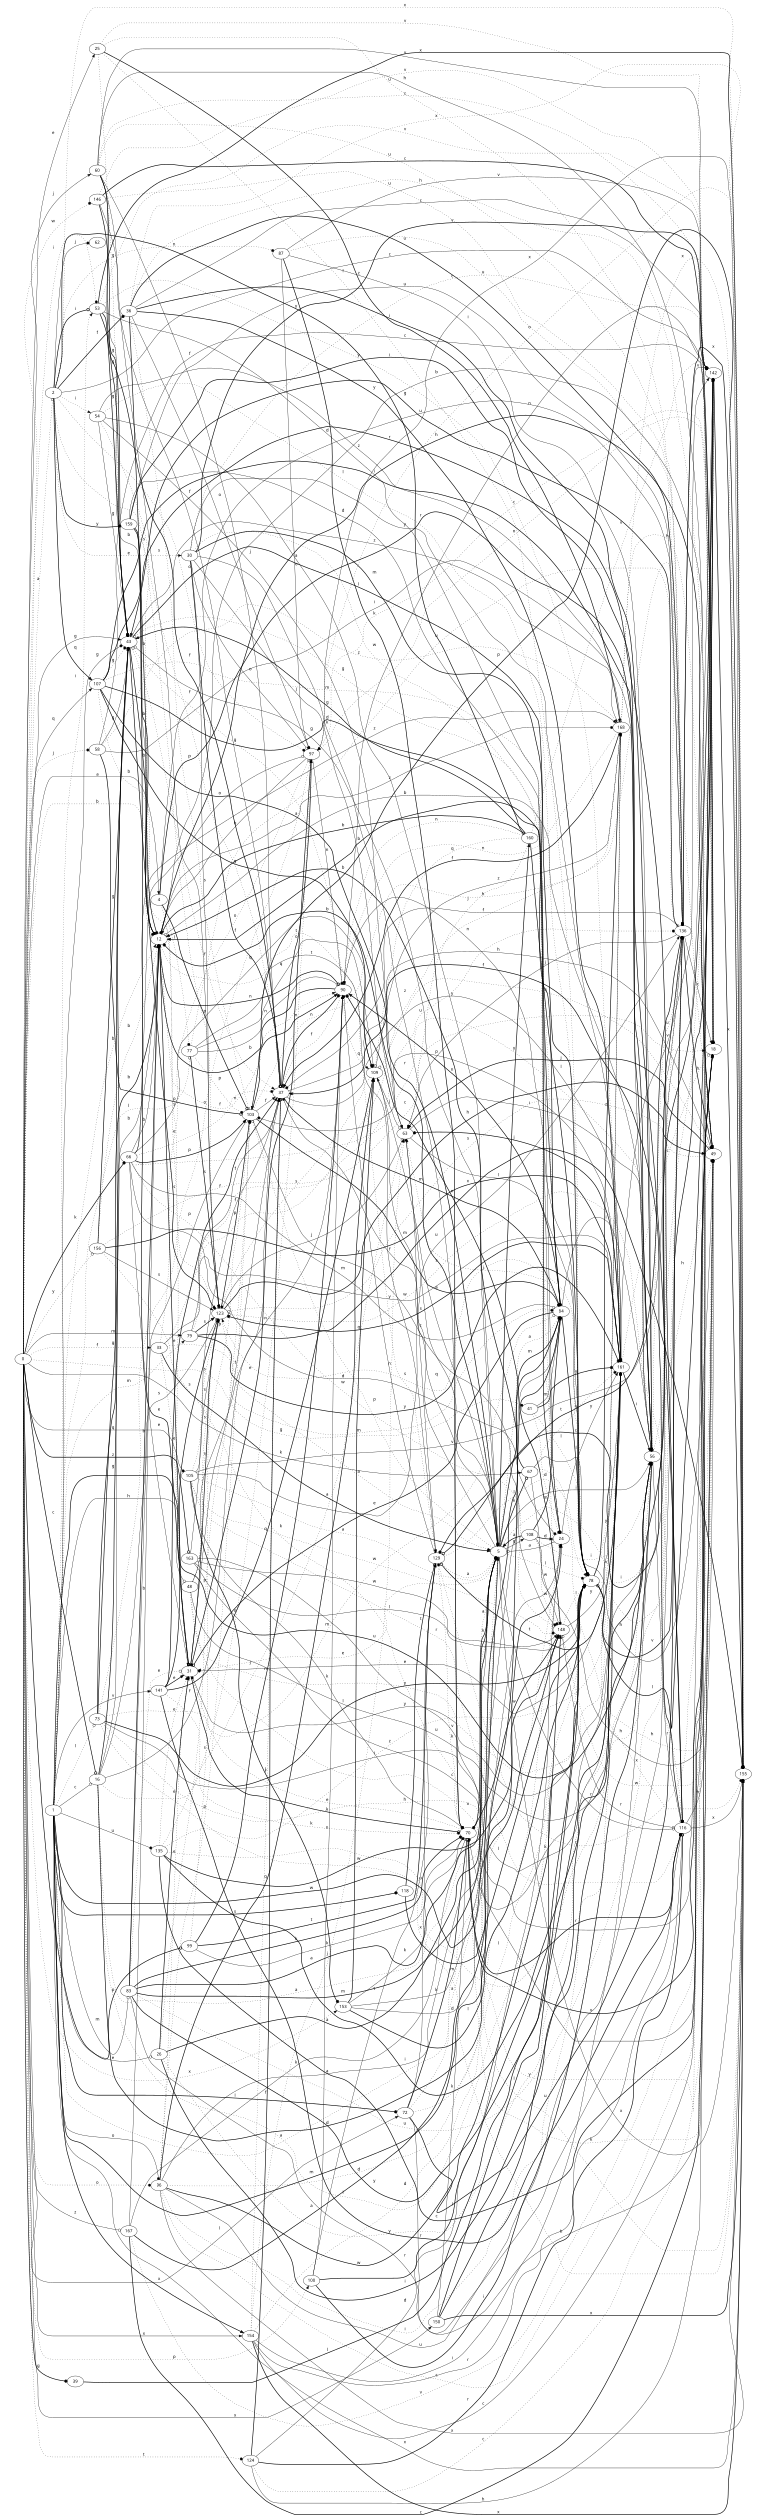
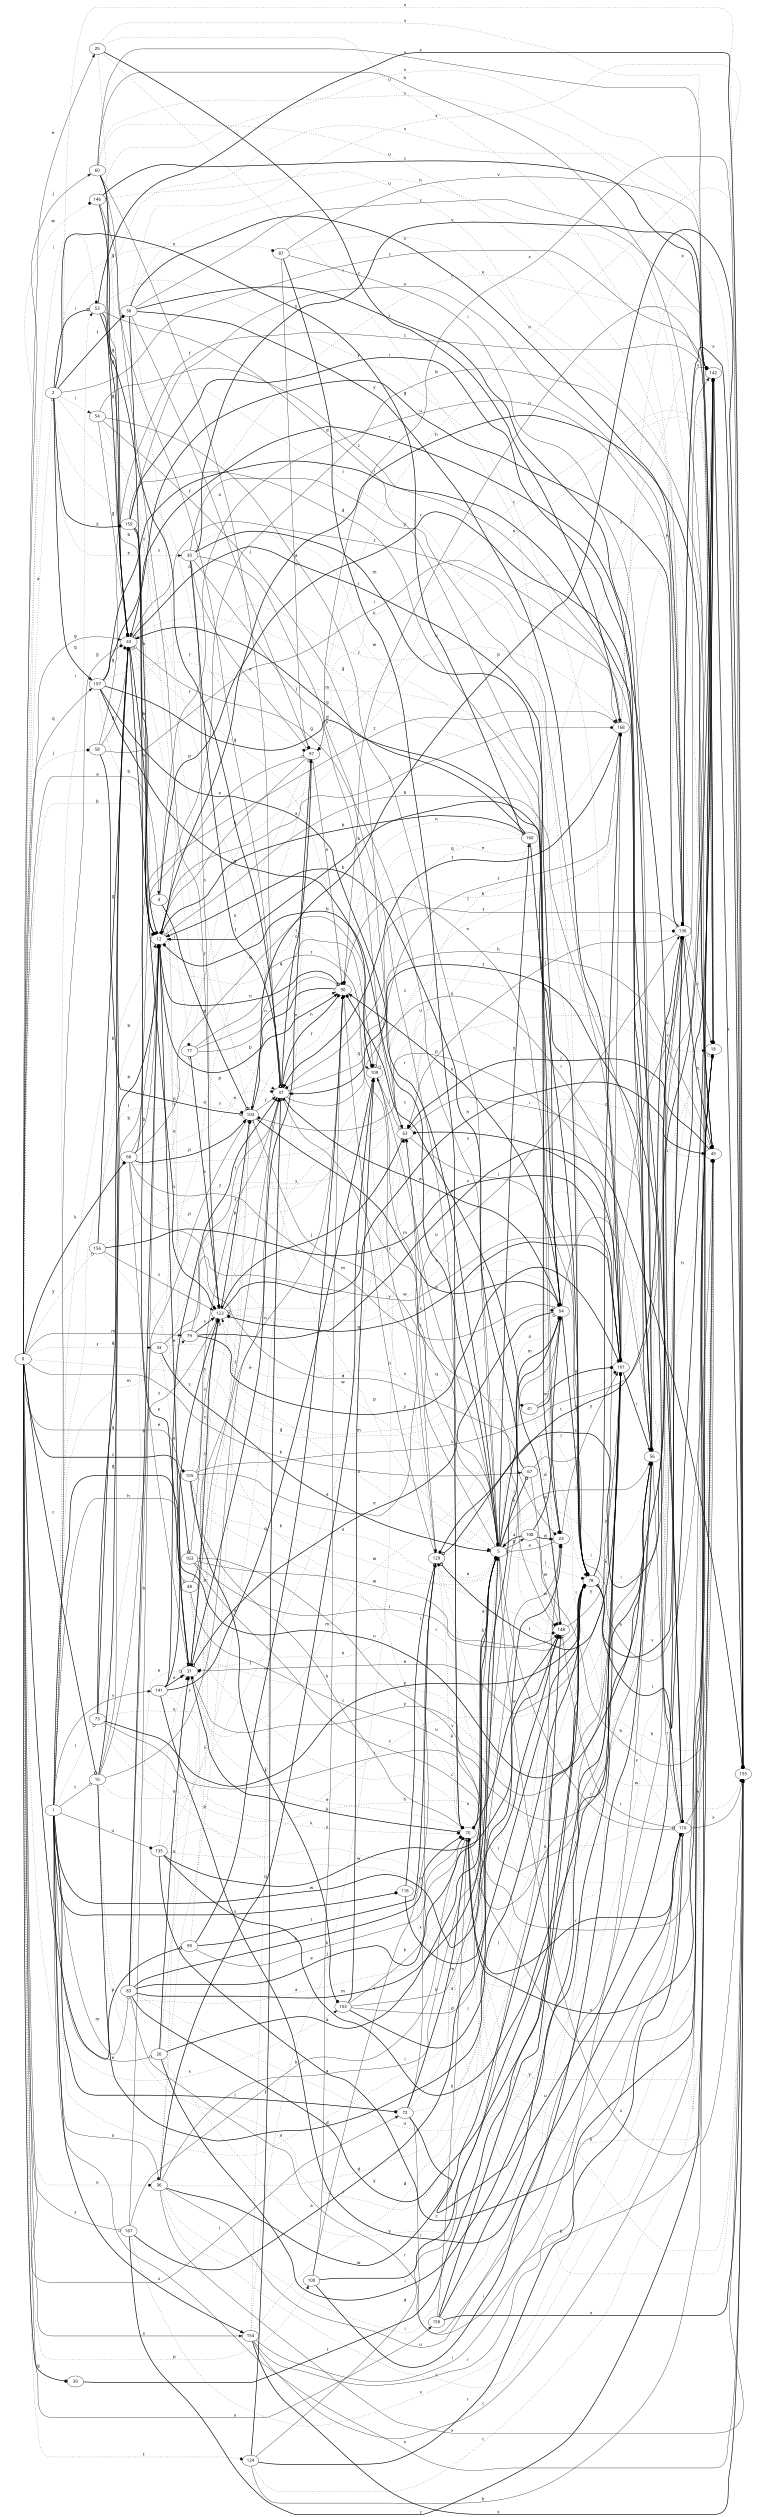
node "62": removed
edge "123" -> "63": style solid -> bold
edge "1" -> "84": removed, label "m"
